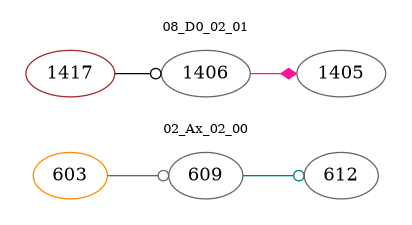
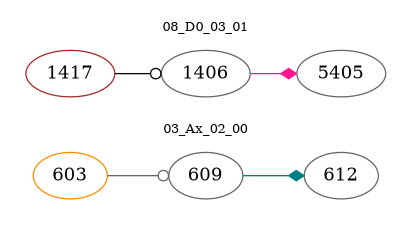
cluster "08_D0_02_01": label "08_D0_02_01" -> "08_D0_03_01"
node "1405": label "1405" -> "5405"
cluster "02_Ax_02_00": label "02_Ax_02_00" -> "03_Ax_02_00"
edge "609" -> "612": arrowhead odot -> diamond
